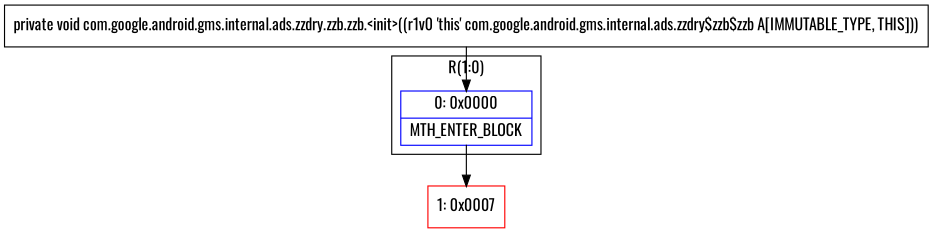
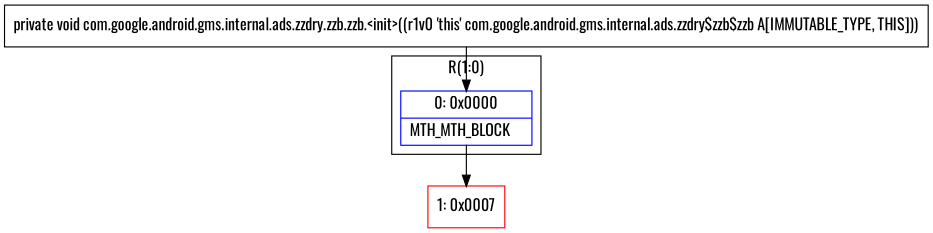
node "0: 0x0000": text "MTH_ENTER_BLOCK" -> "MTH_MTH_BLOCK"
